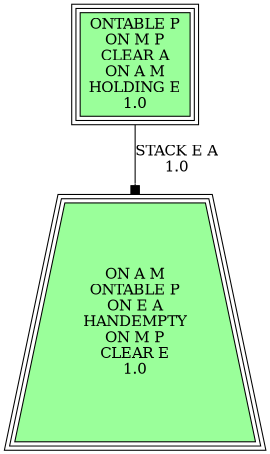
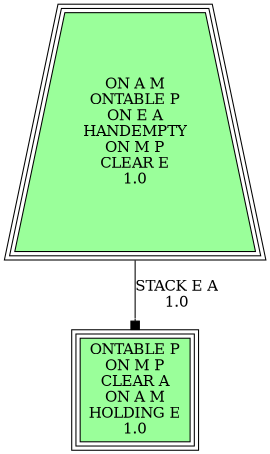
edge "ONTABLE P ON M P CLEAR A ON A M HOLDING E 1.0" -> "ON A M ONTABLE P ON E A HANDEMPTY ON M P CLEAR E 1.0": reversed
